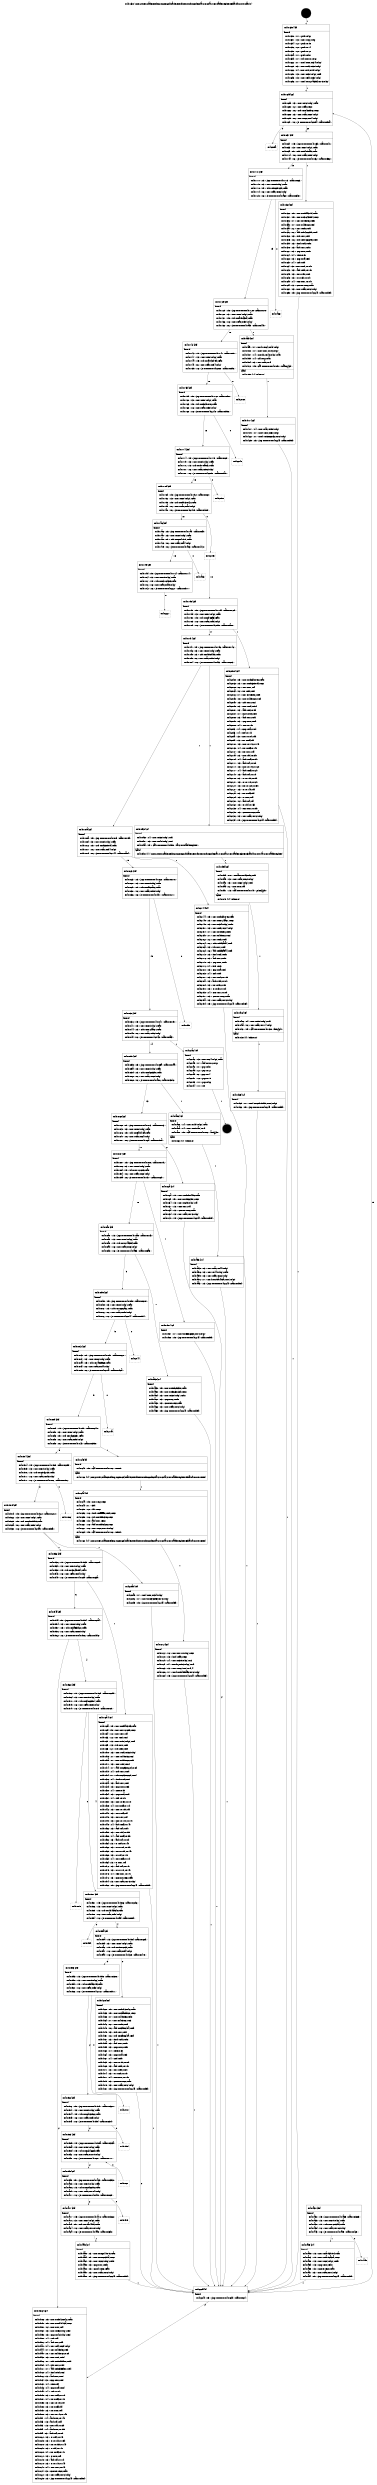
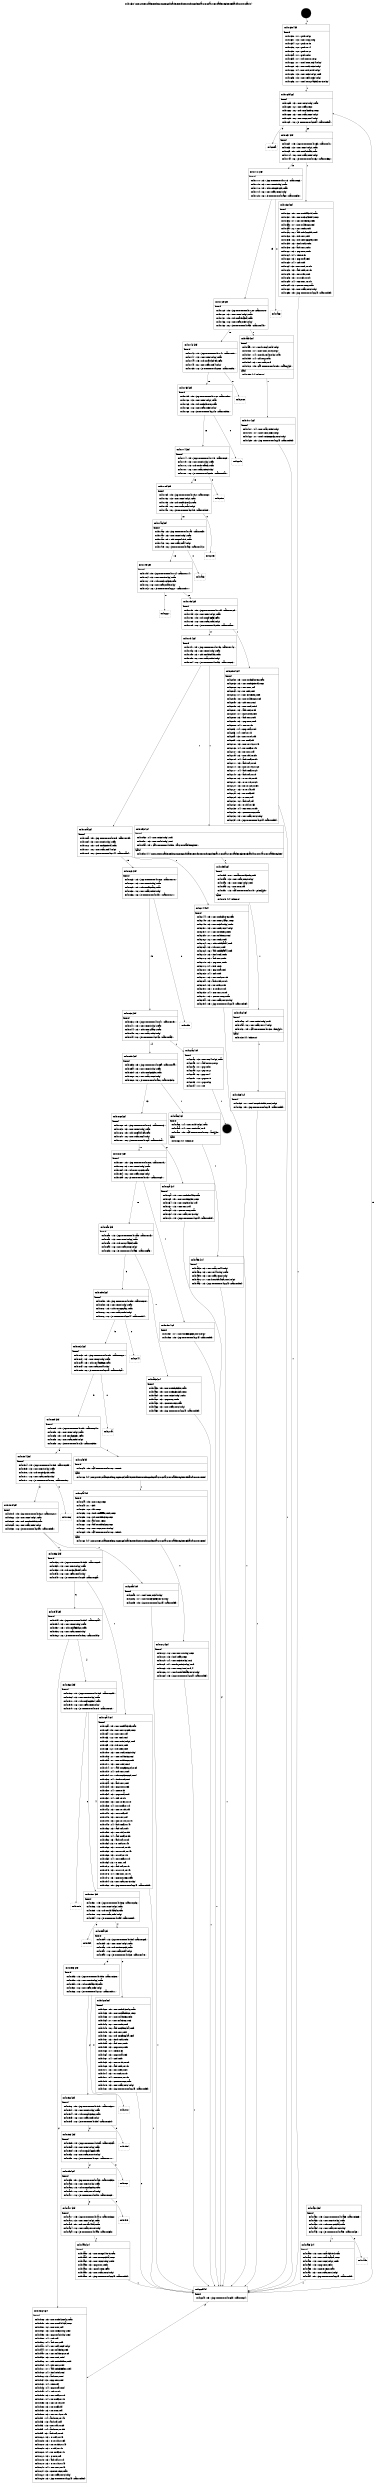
edge "0x4021b5" -> "0x4017d8 [25]": now "0x4017bf [25]" -> "0x4017d8 [25]"
edge "0x401e21" -> "0x4019e5 [25]": reversed
